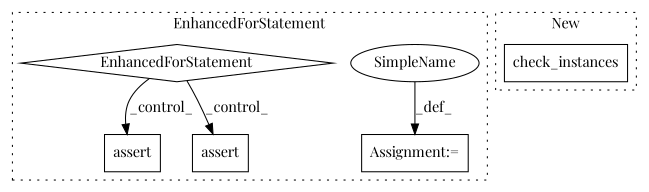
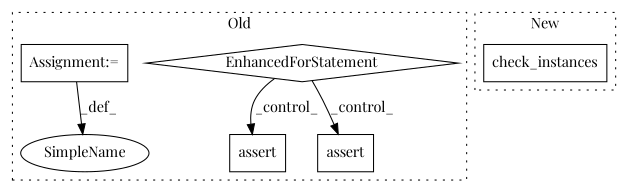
cluster "EnhancedForStatement": label "EnhancedForStatement" -> "Old"
edge "SimpleName" -> "Assignment:=": reversed
